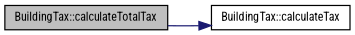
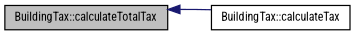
edge "BuildingTax::calculateTotalTax" -> "BuildingTax::calculateTax": reversed
